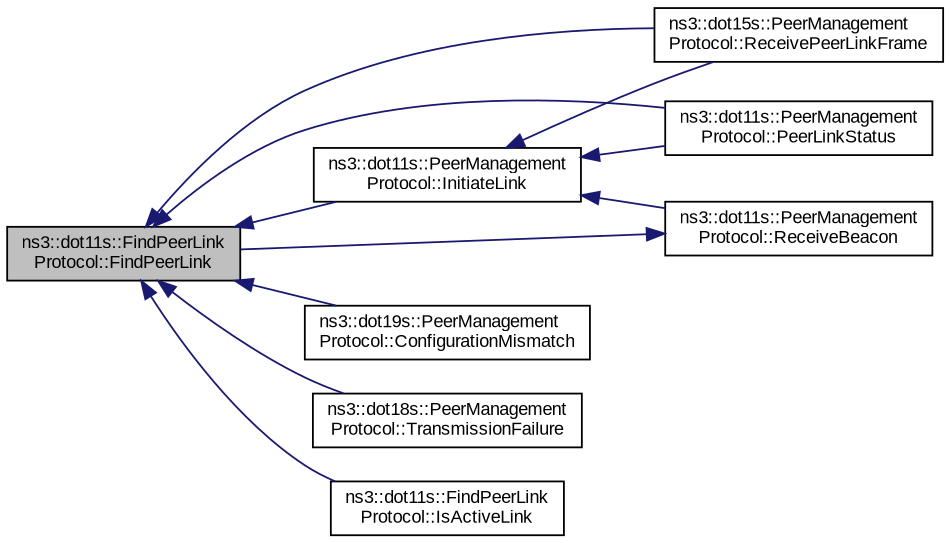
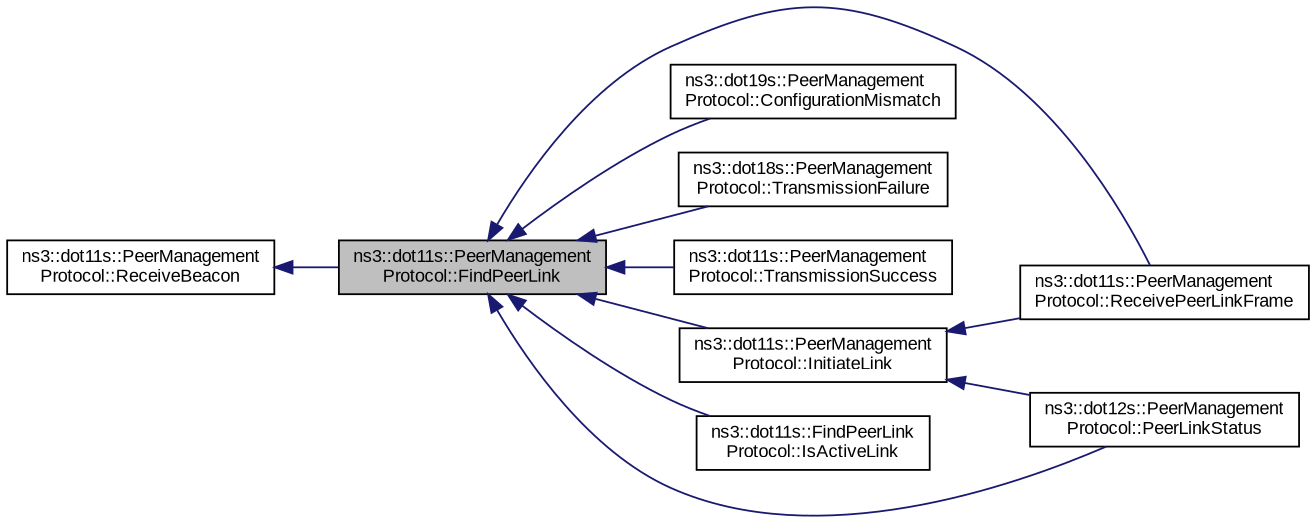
node "ns3::dot15s::PeerManagement Protocol::ReceivePeerLinkFrame": label "ns3::dot15s::PeerManagement Protocol::ReceivePeerLinkFrame" -> "ns3::dot11s::PeerManagement Protocol::ReceivePeerLinkFrame"
node "ns3::dot11s::PeerManagement Protocol::PeerLinkStatus": label "ns3::dot11s::PeerManagement Protocol::PeerLinkStatus" -> "ns3::dot12s::PeerManagement Protocol::PeerLinkStatus"
edge "ns3::dot11s::PeerManagement Protocol::ReceiveBeacon" -> "ns3::dot11s::PeerManagement Protocol::InitiateLink": removed
node "ns3::dot11s::FindPeerLink Protocol::FindPeerLink": label "ns3::dot11s::FindPeerLink Protocol::FindPeerLink" -> "ns3::dot11s::PeerManagement Protocol::FindPeerLink"
node "ns3::dot11s::PeerManagement Protocol::TransmissionSuccess": added
